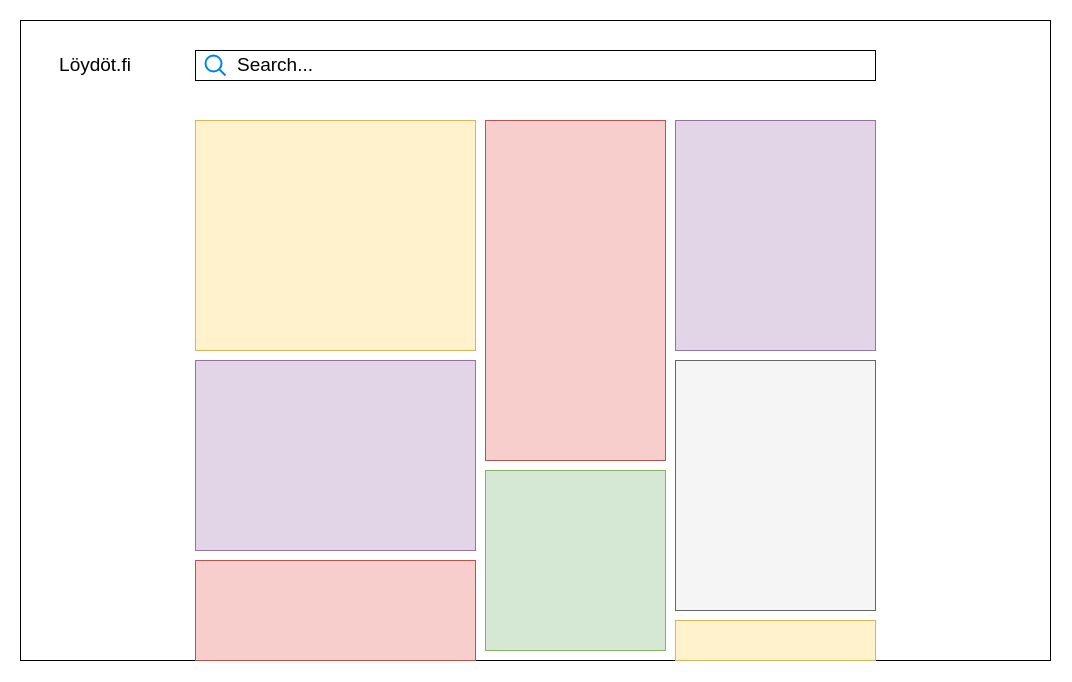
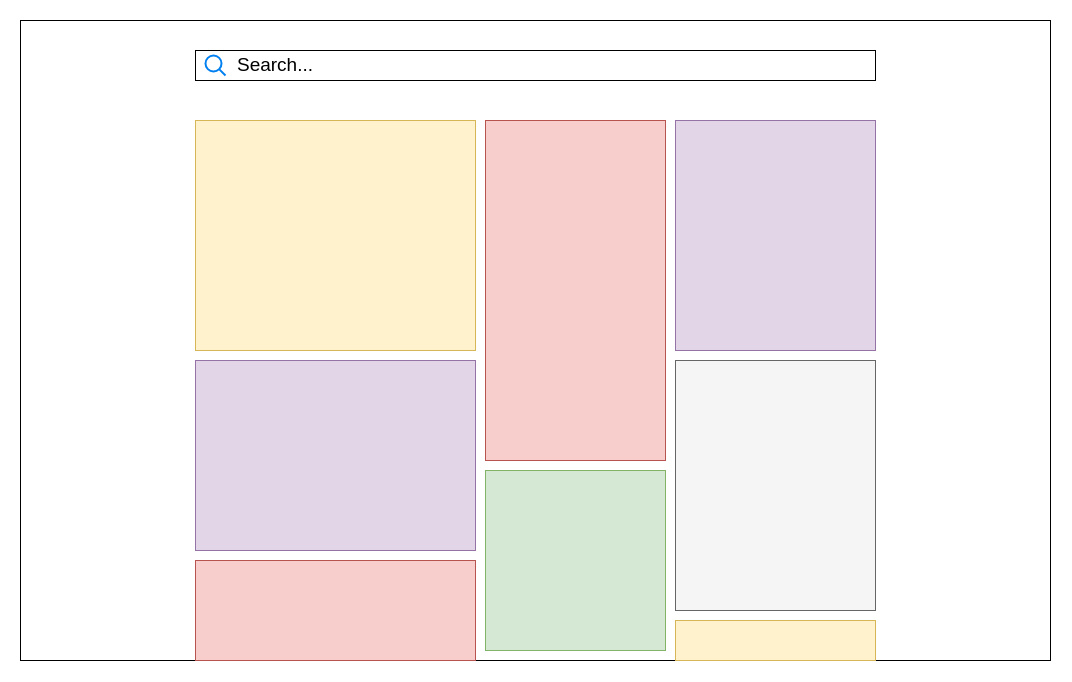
node "Löydöt.fi": removed
